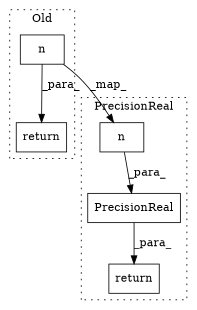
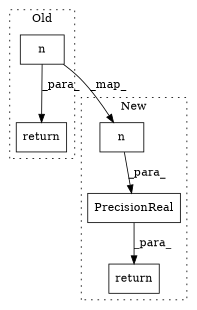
cluster "PrecisionReal": label "PrecisionReal" -> "New"
